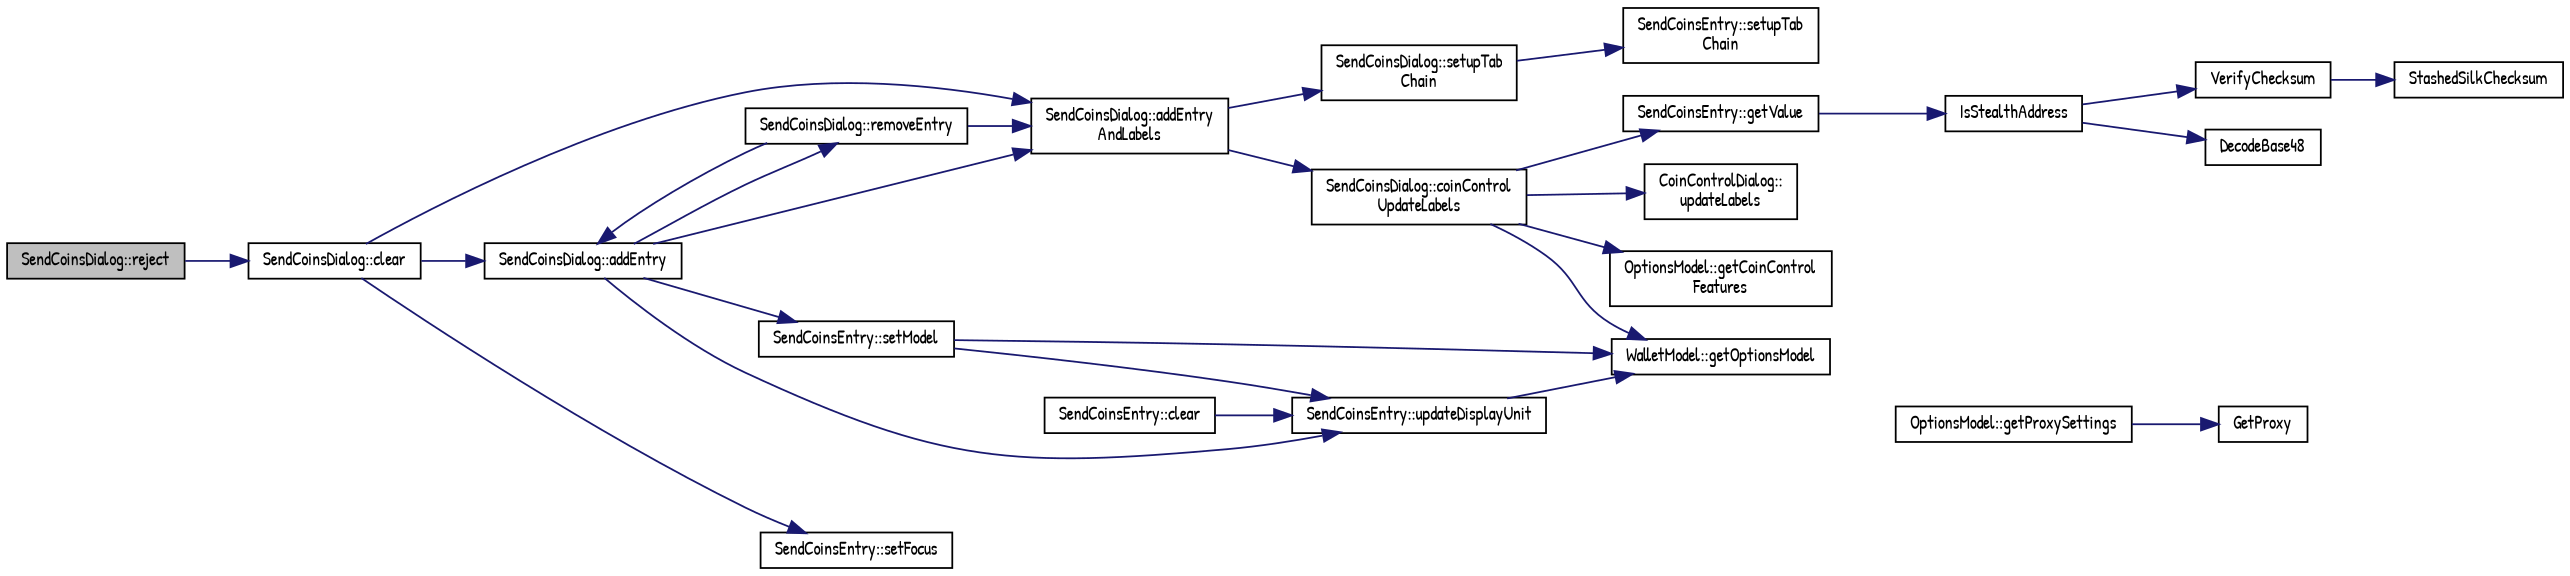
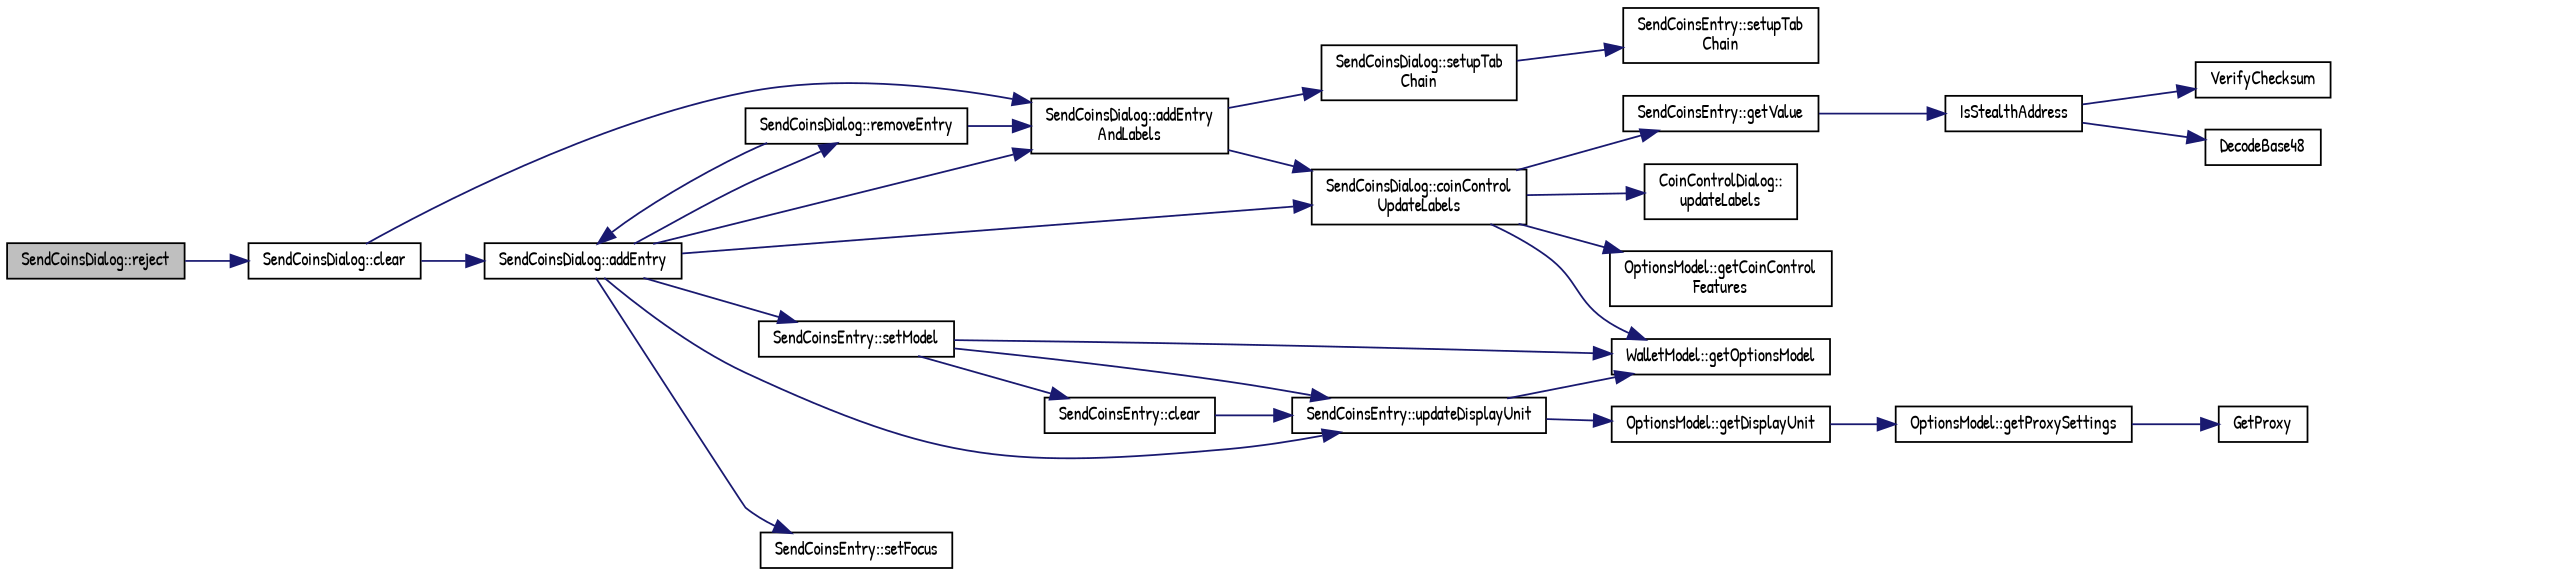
node "StashedSilkChecksum": removed
edge "SendCoinsDialog::addEntry" -> "SendCoinsDialog::coinControl UpdateLabels": added
edge "SendCoinsEntry::setModel" -> "SendCoinsEntry::clear": added
edge "SendCoinsDialog::clear" -> "SendCoinsEntry::setFocus": now "SendCoinsDialog::addEntry" -> "SendCoinsEntry::setFocus"
node "OptionsModel::getDisplayUnit": added
